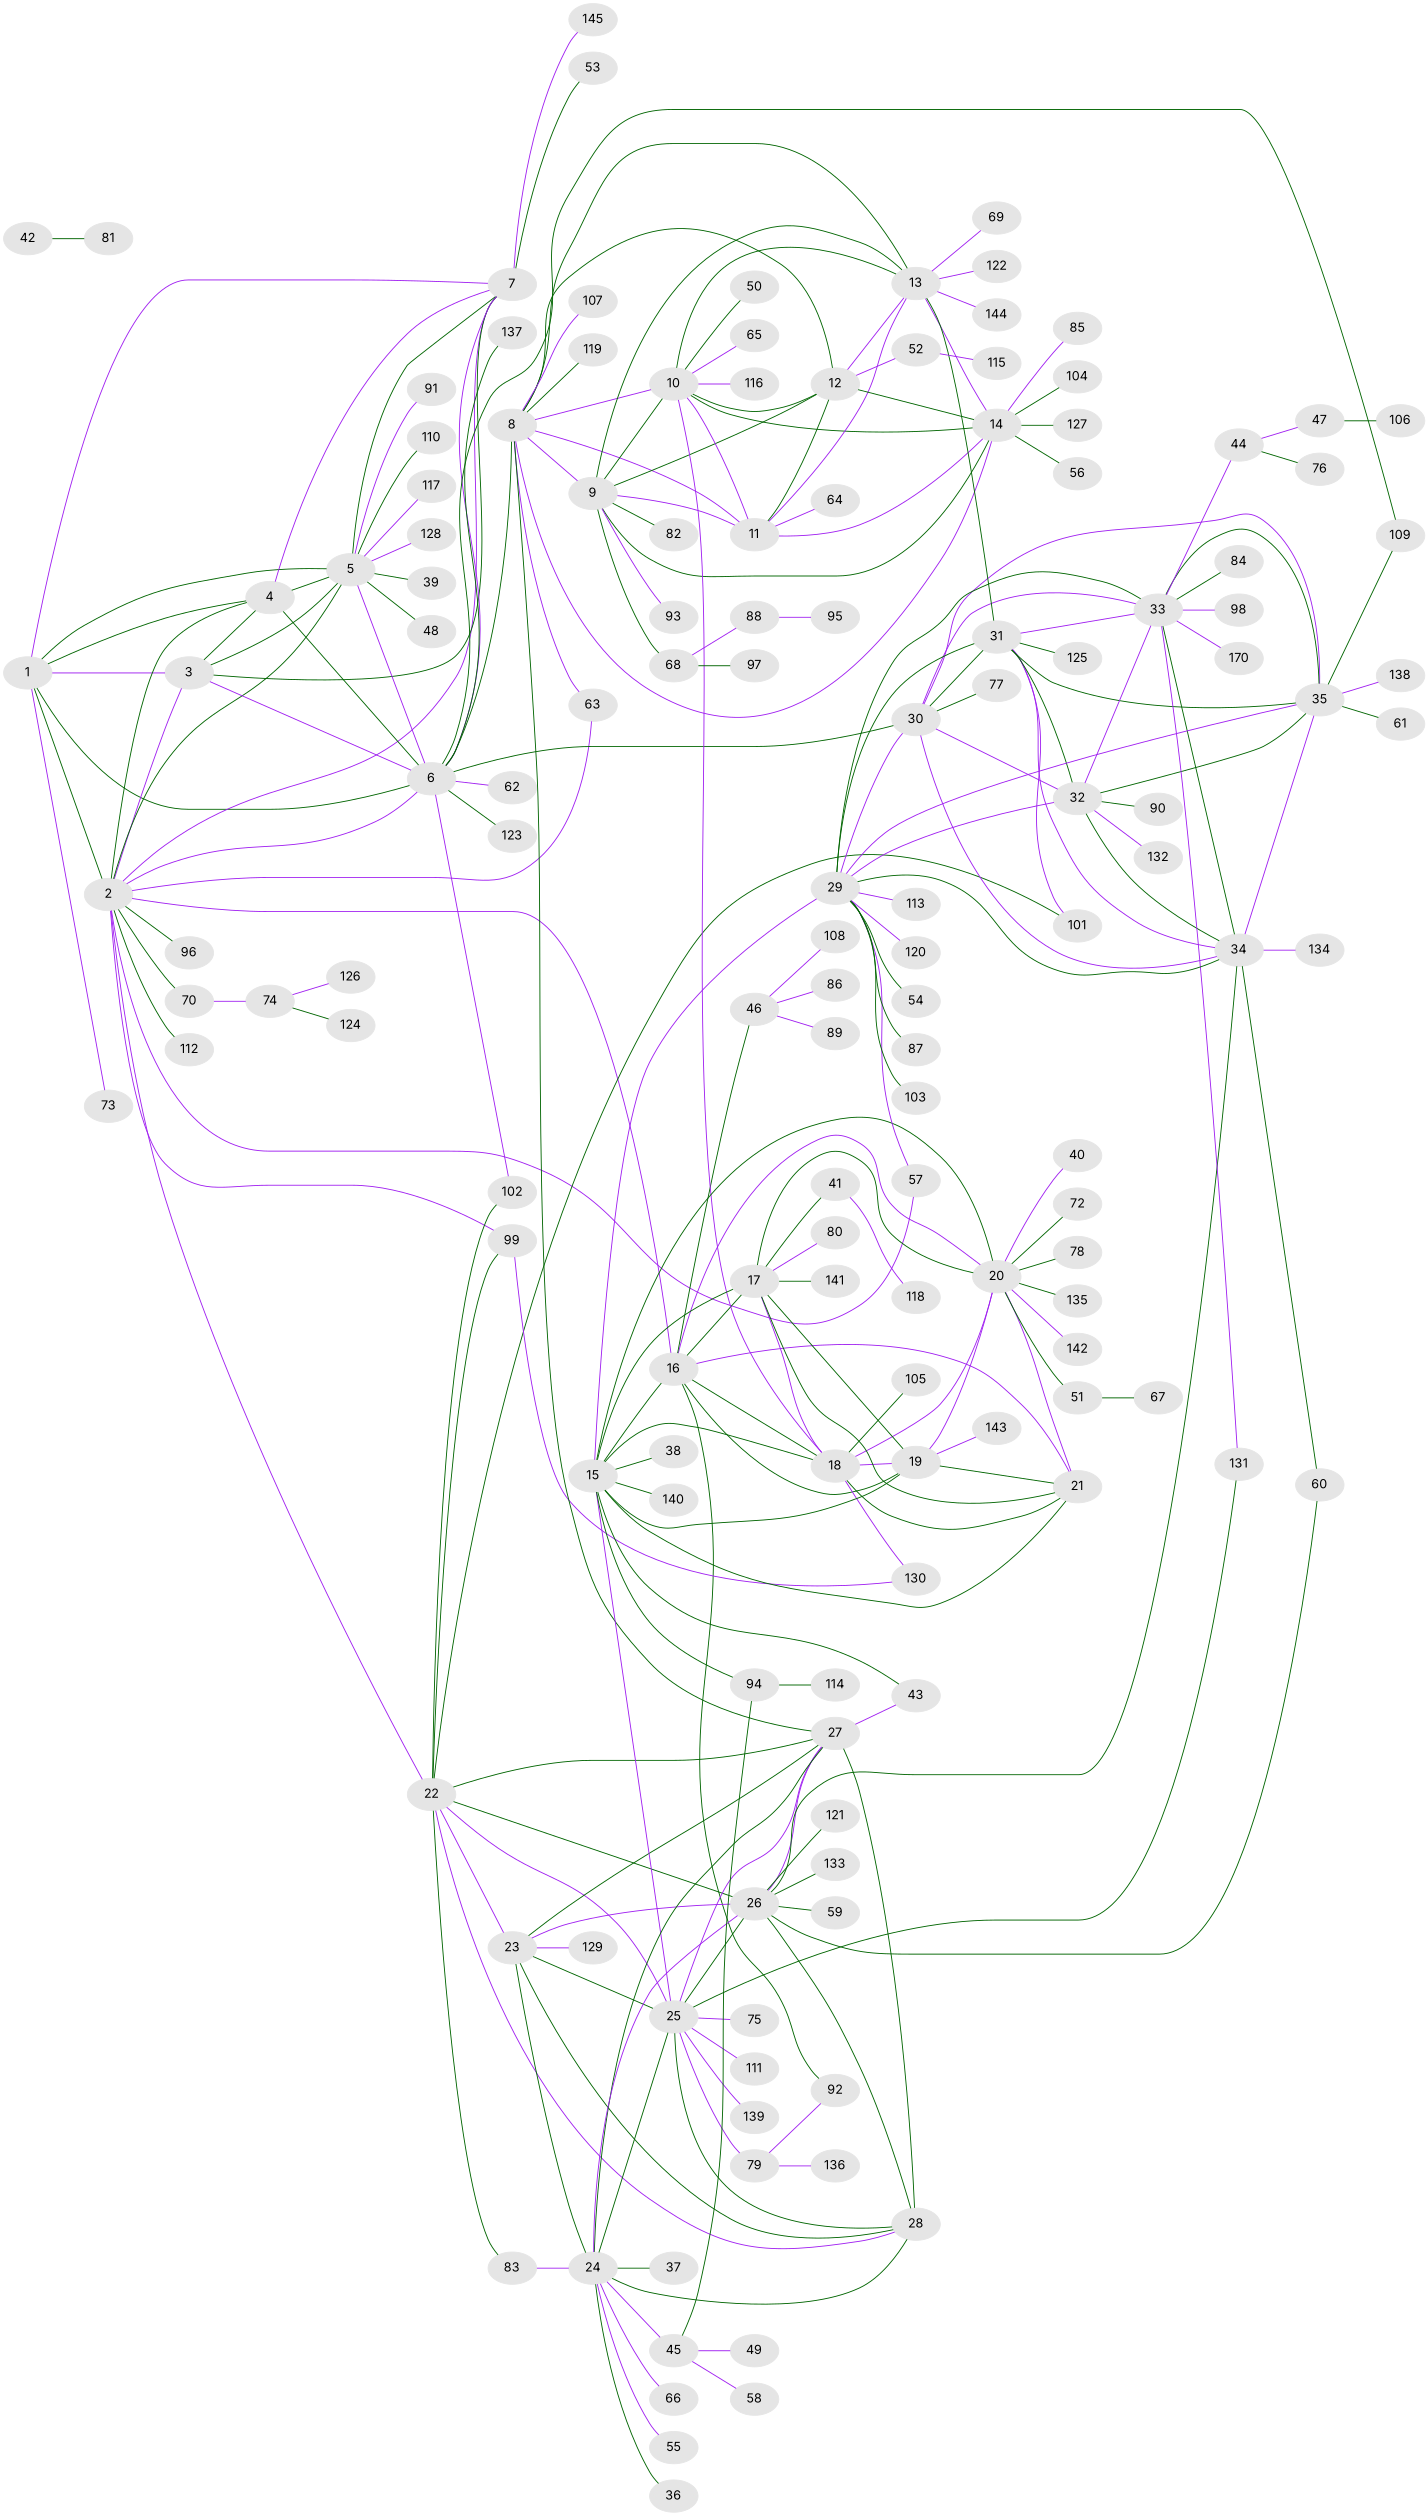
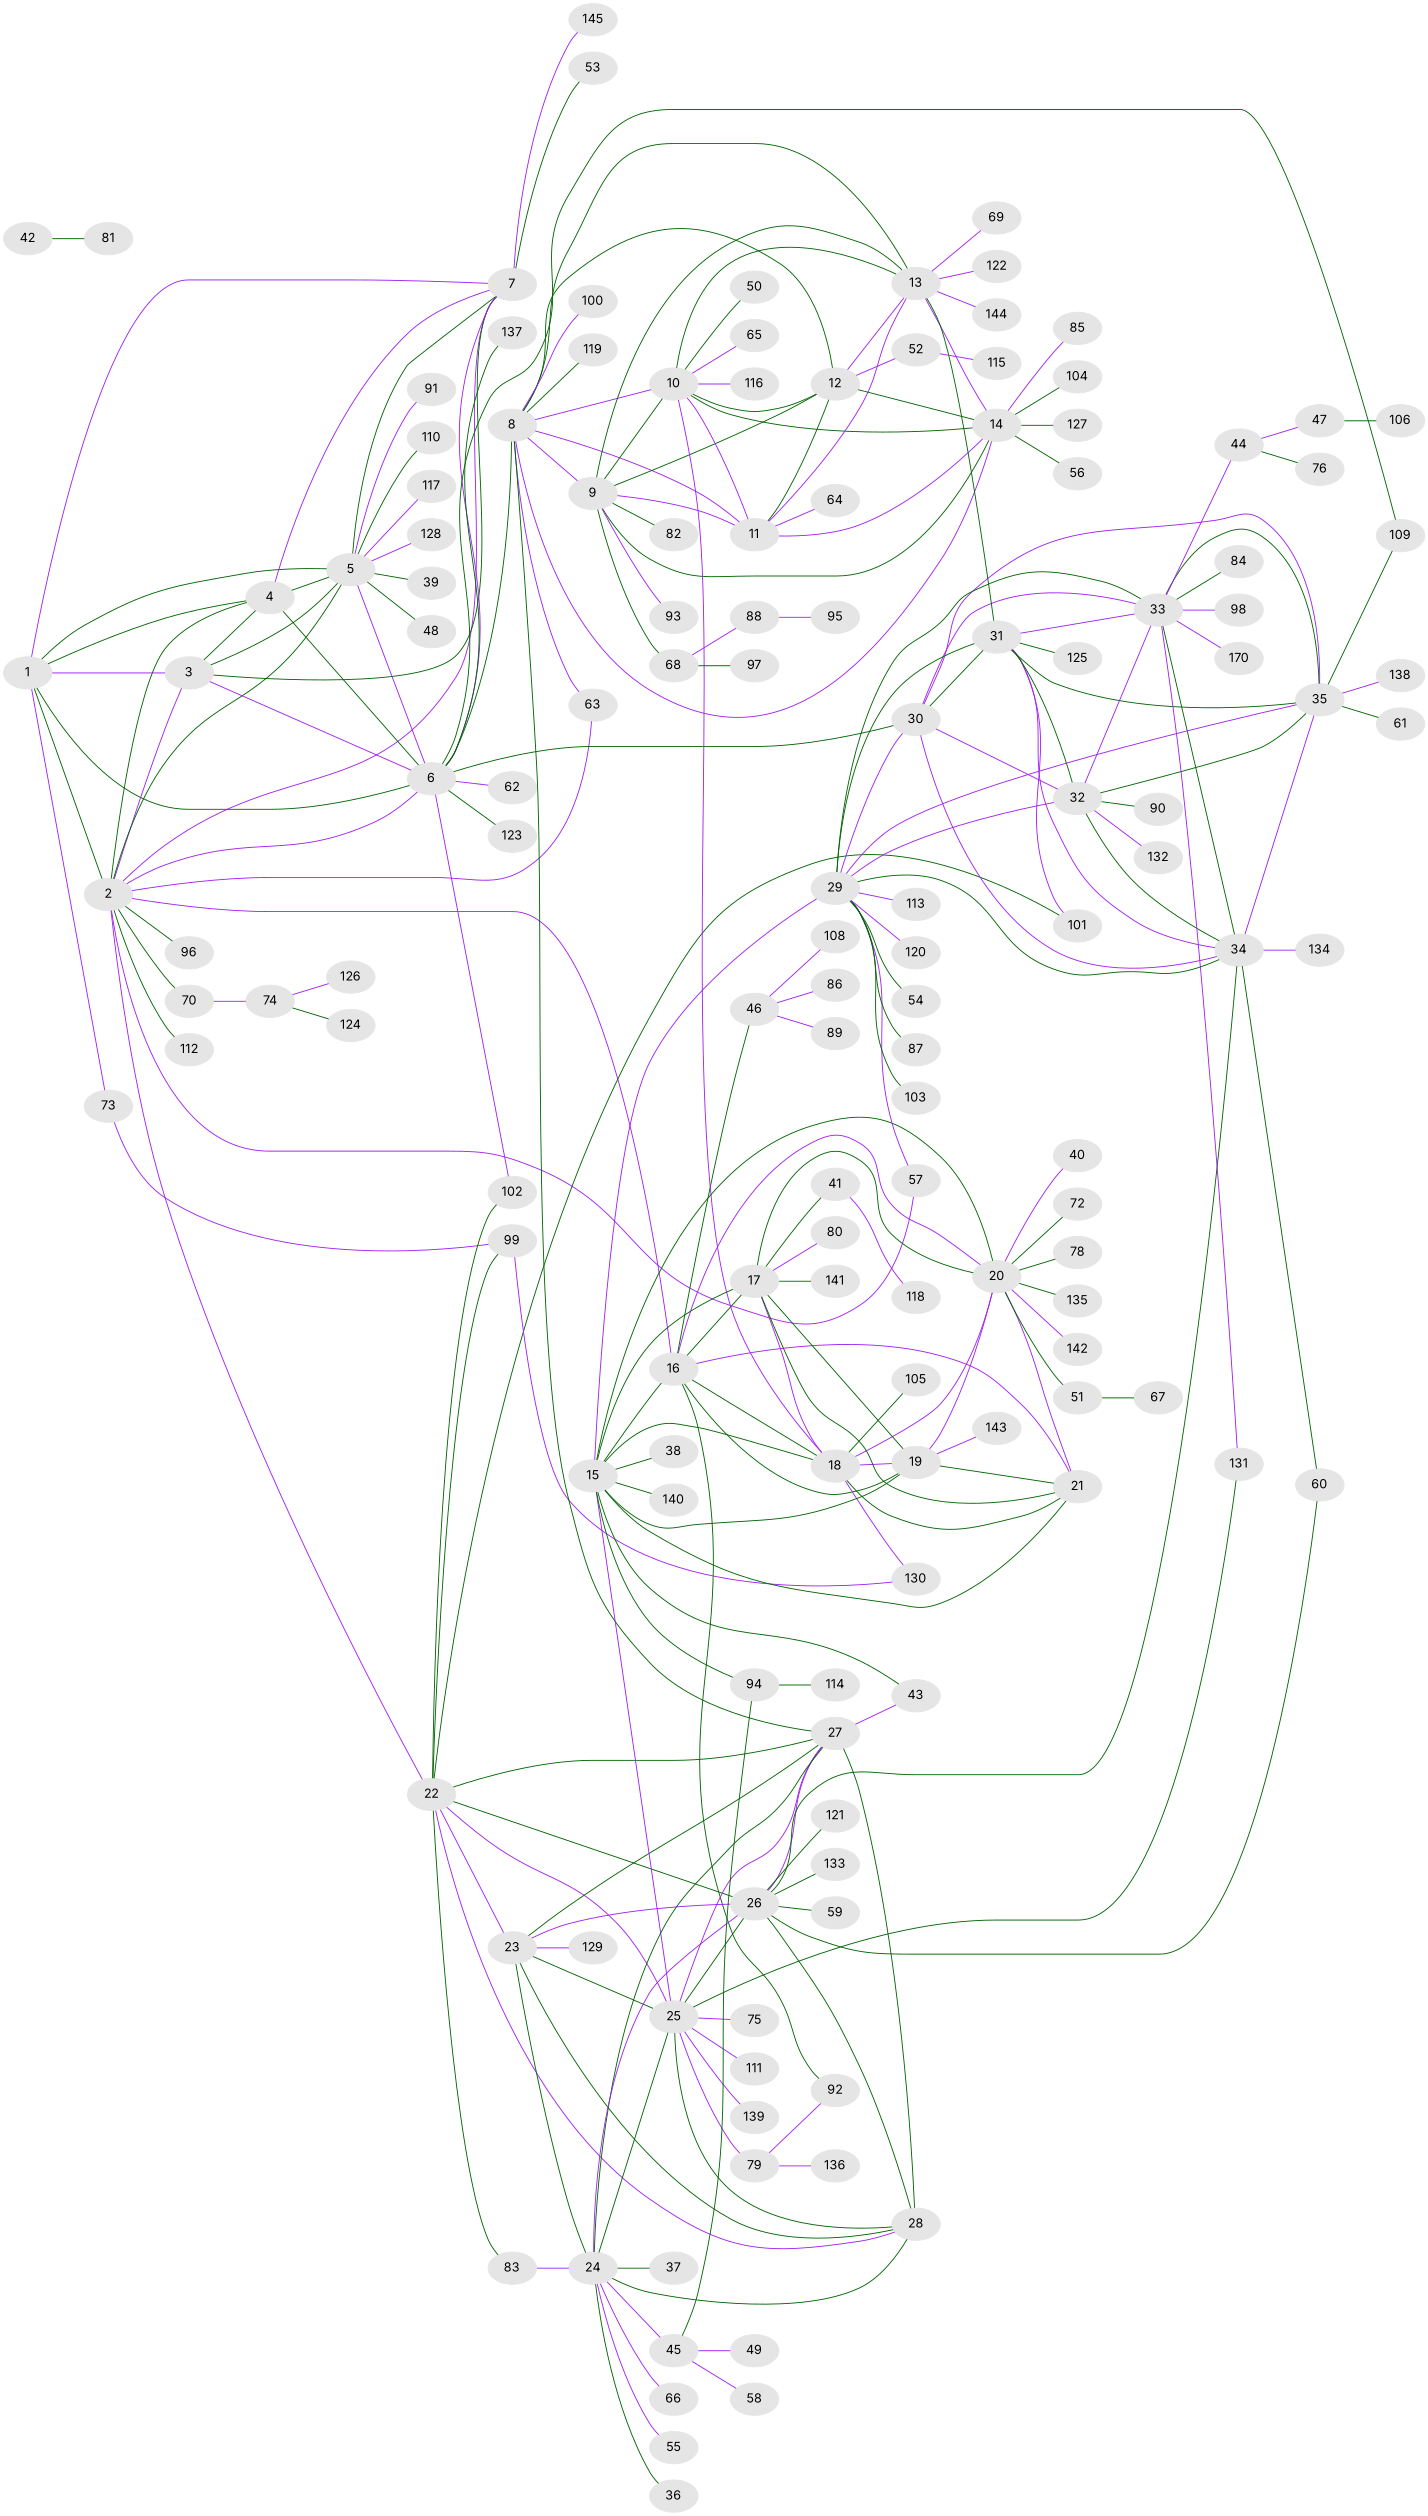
node "107": label "107" -> "100"
node "77": removed
edge "2" -- "99": now "73" -- "99"
